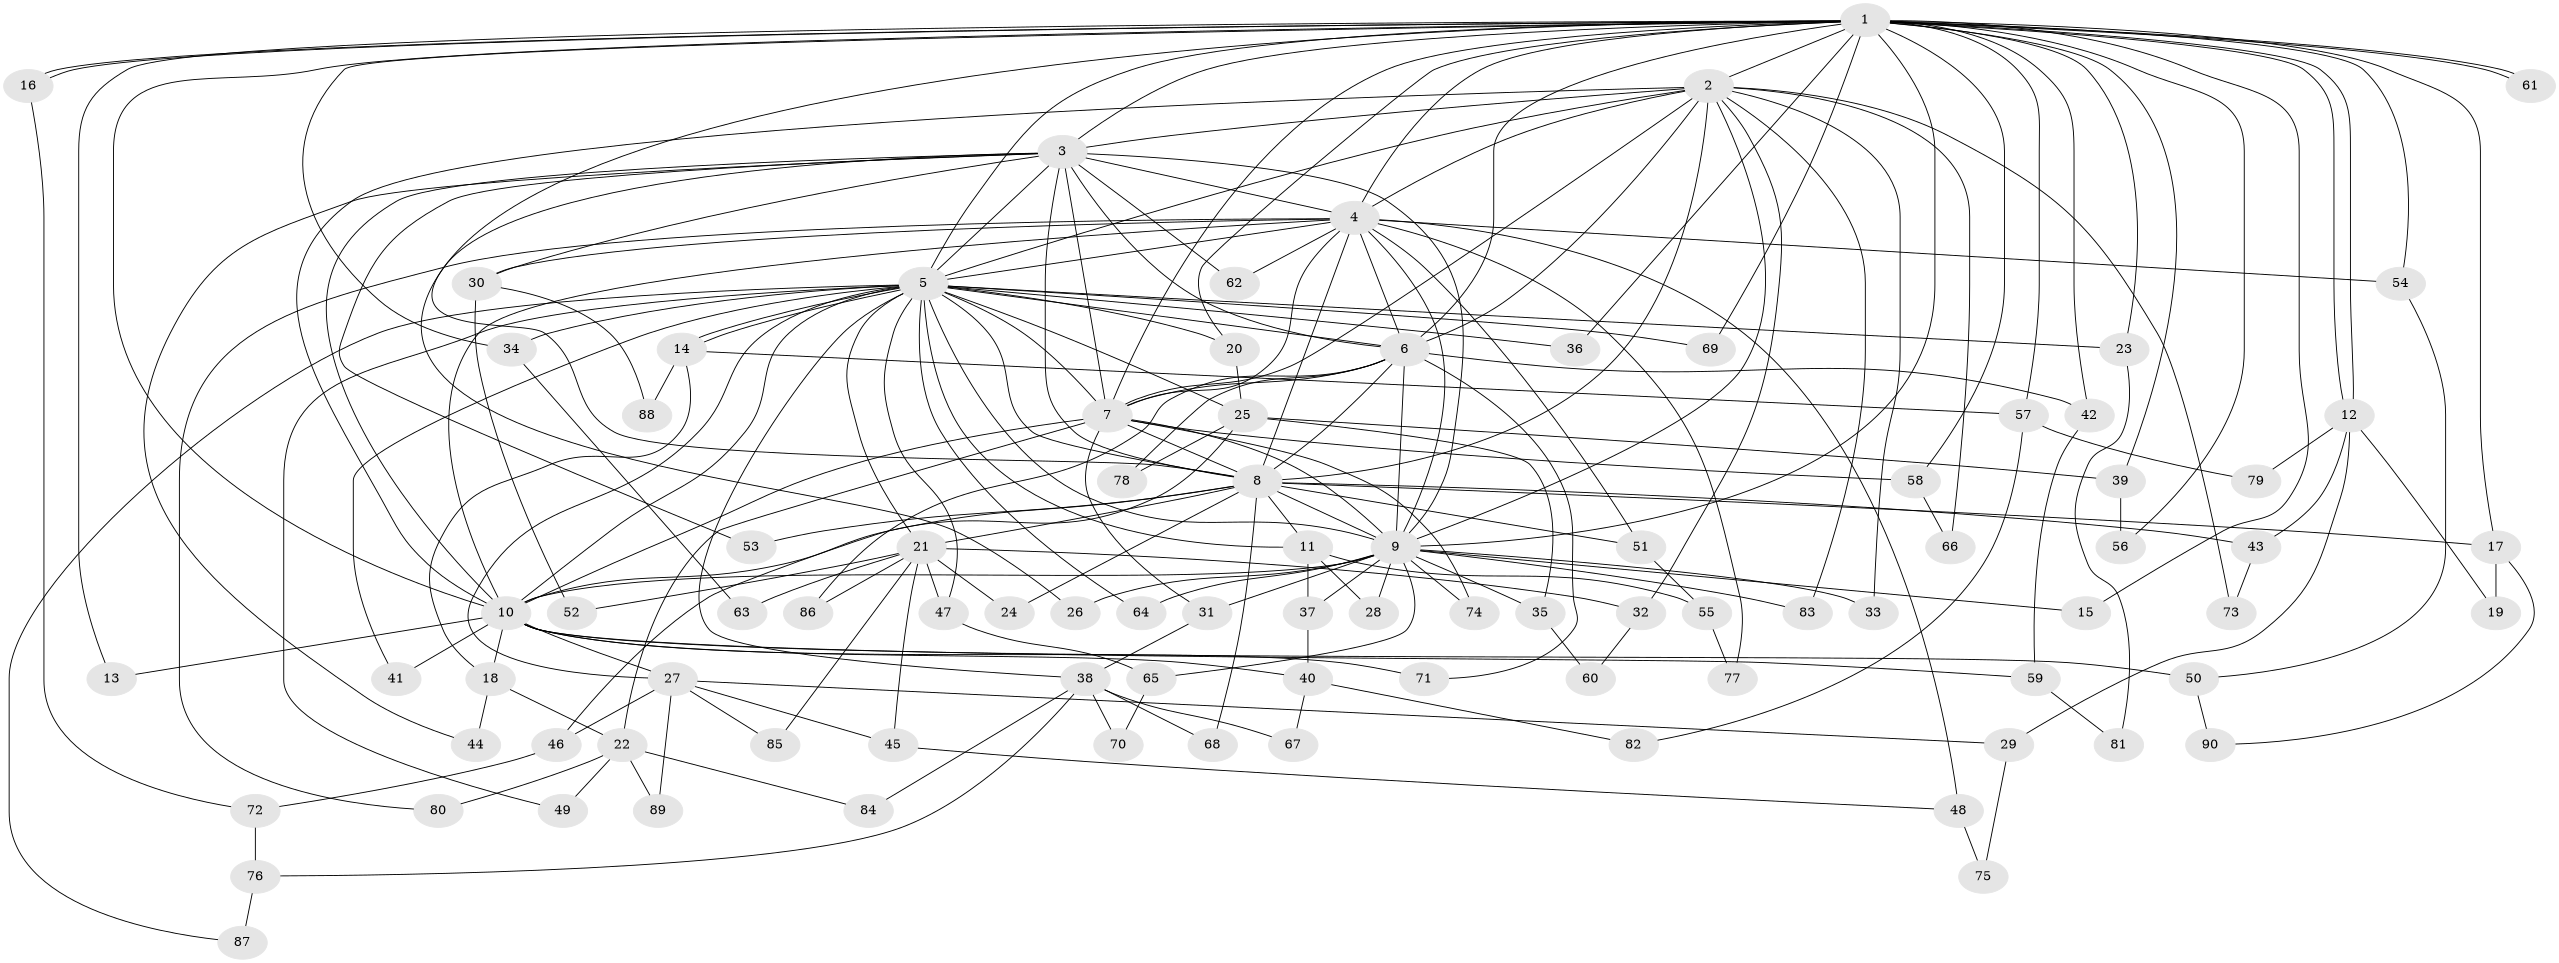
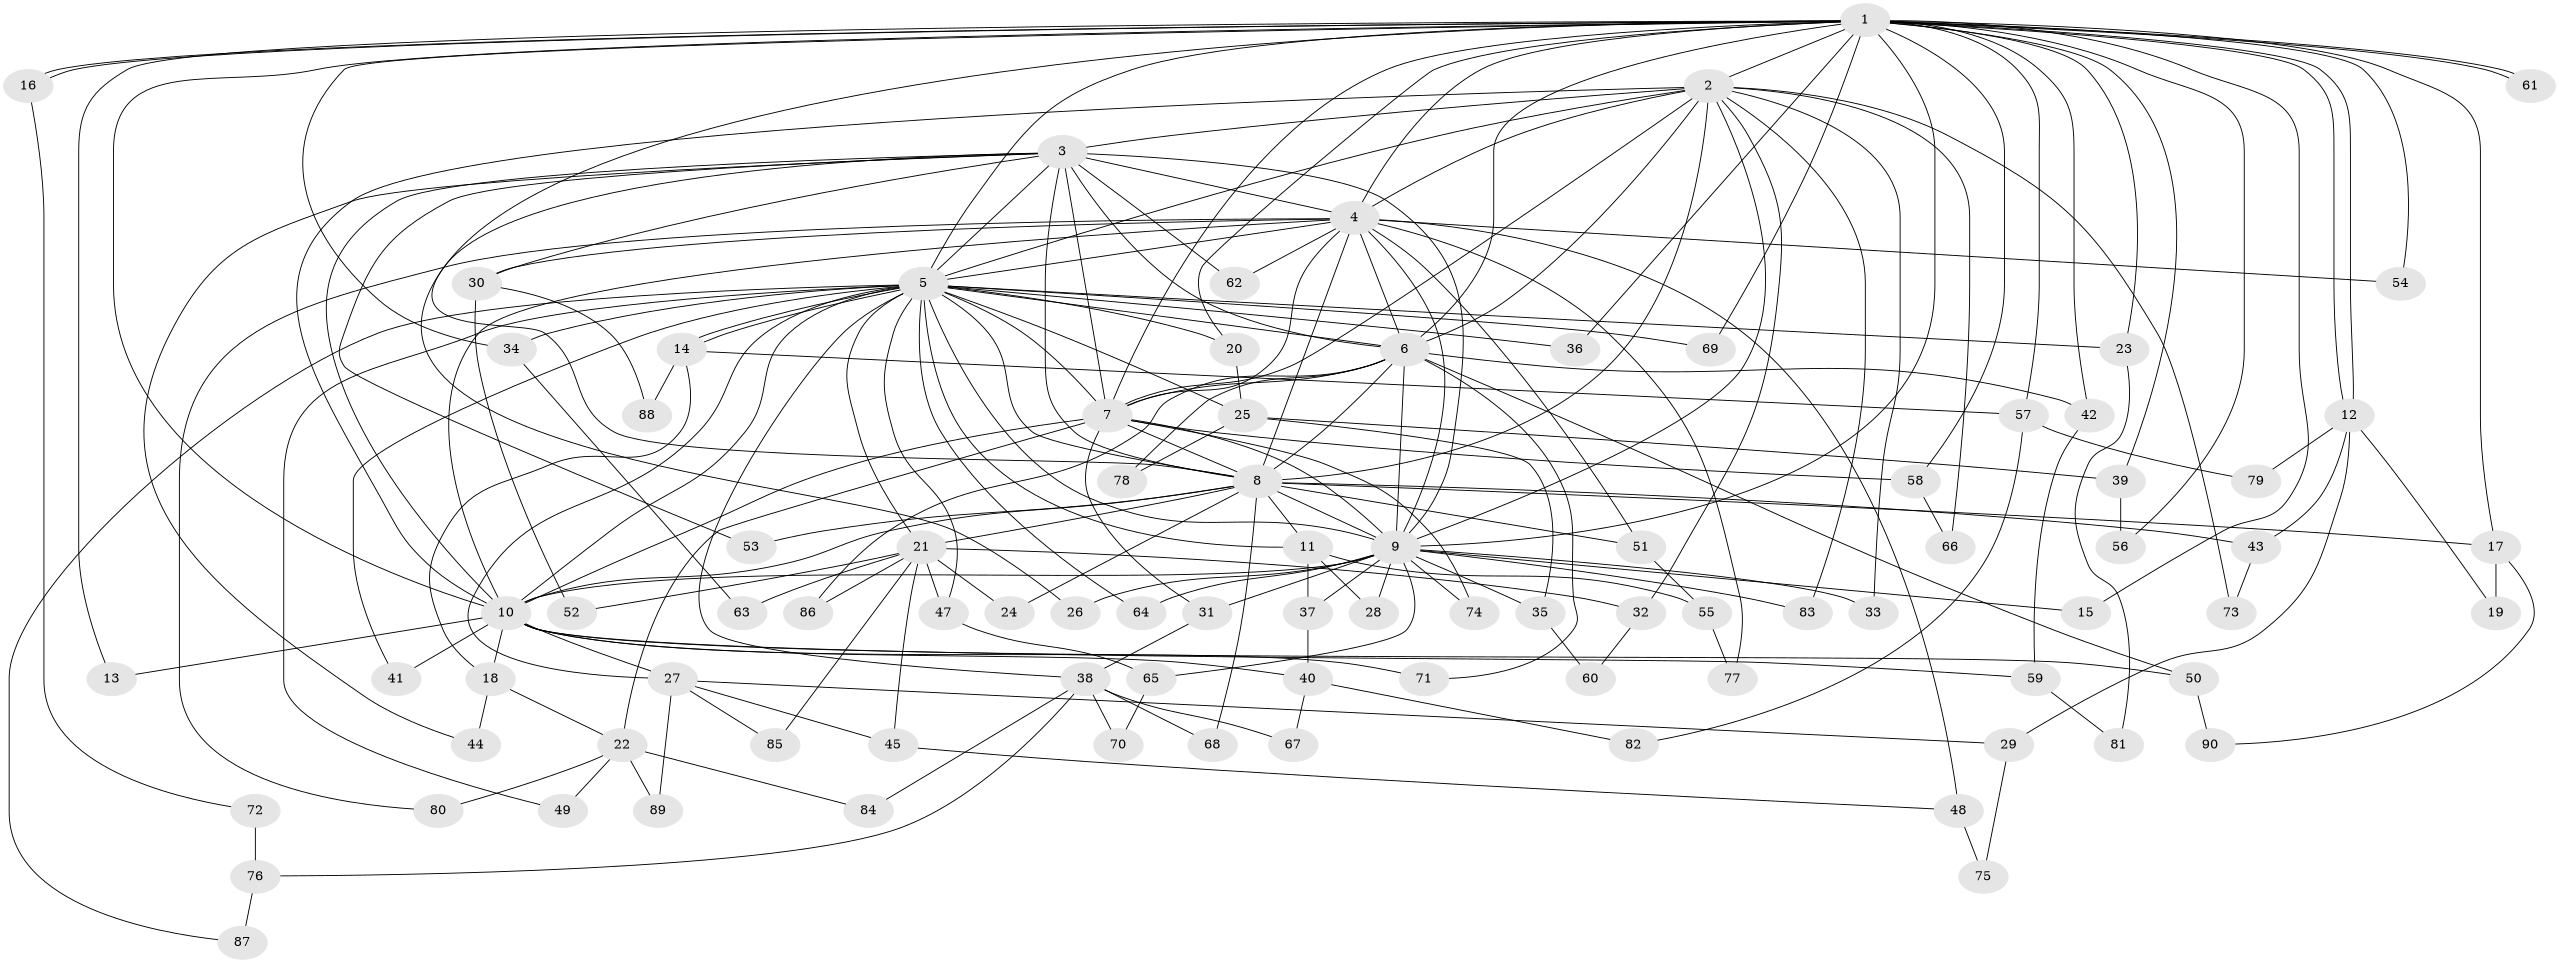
edge "1" -- "3": removed
edge "54" -- "50": now "6" -- "50"
node "46": removed
